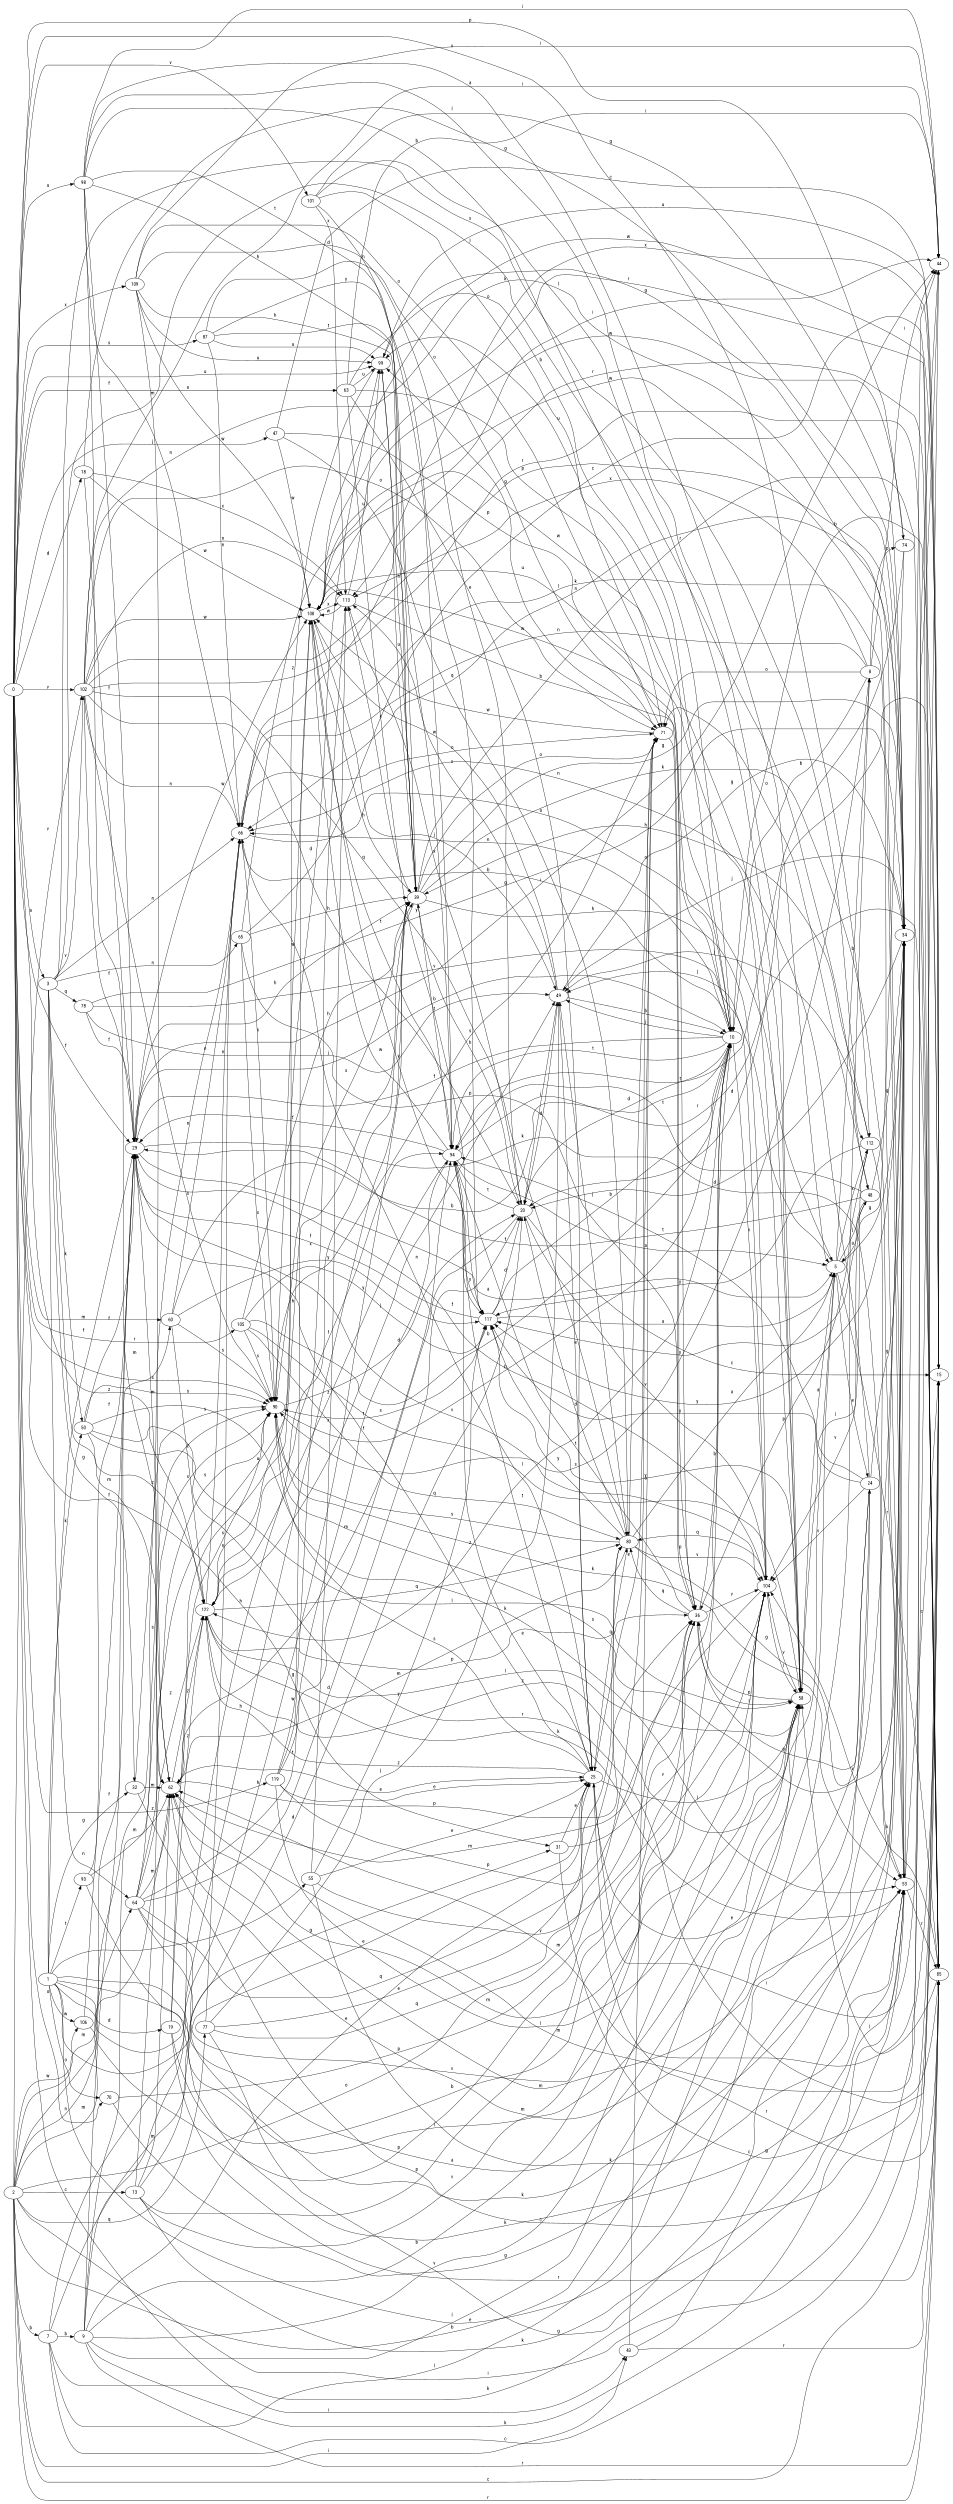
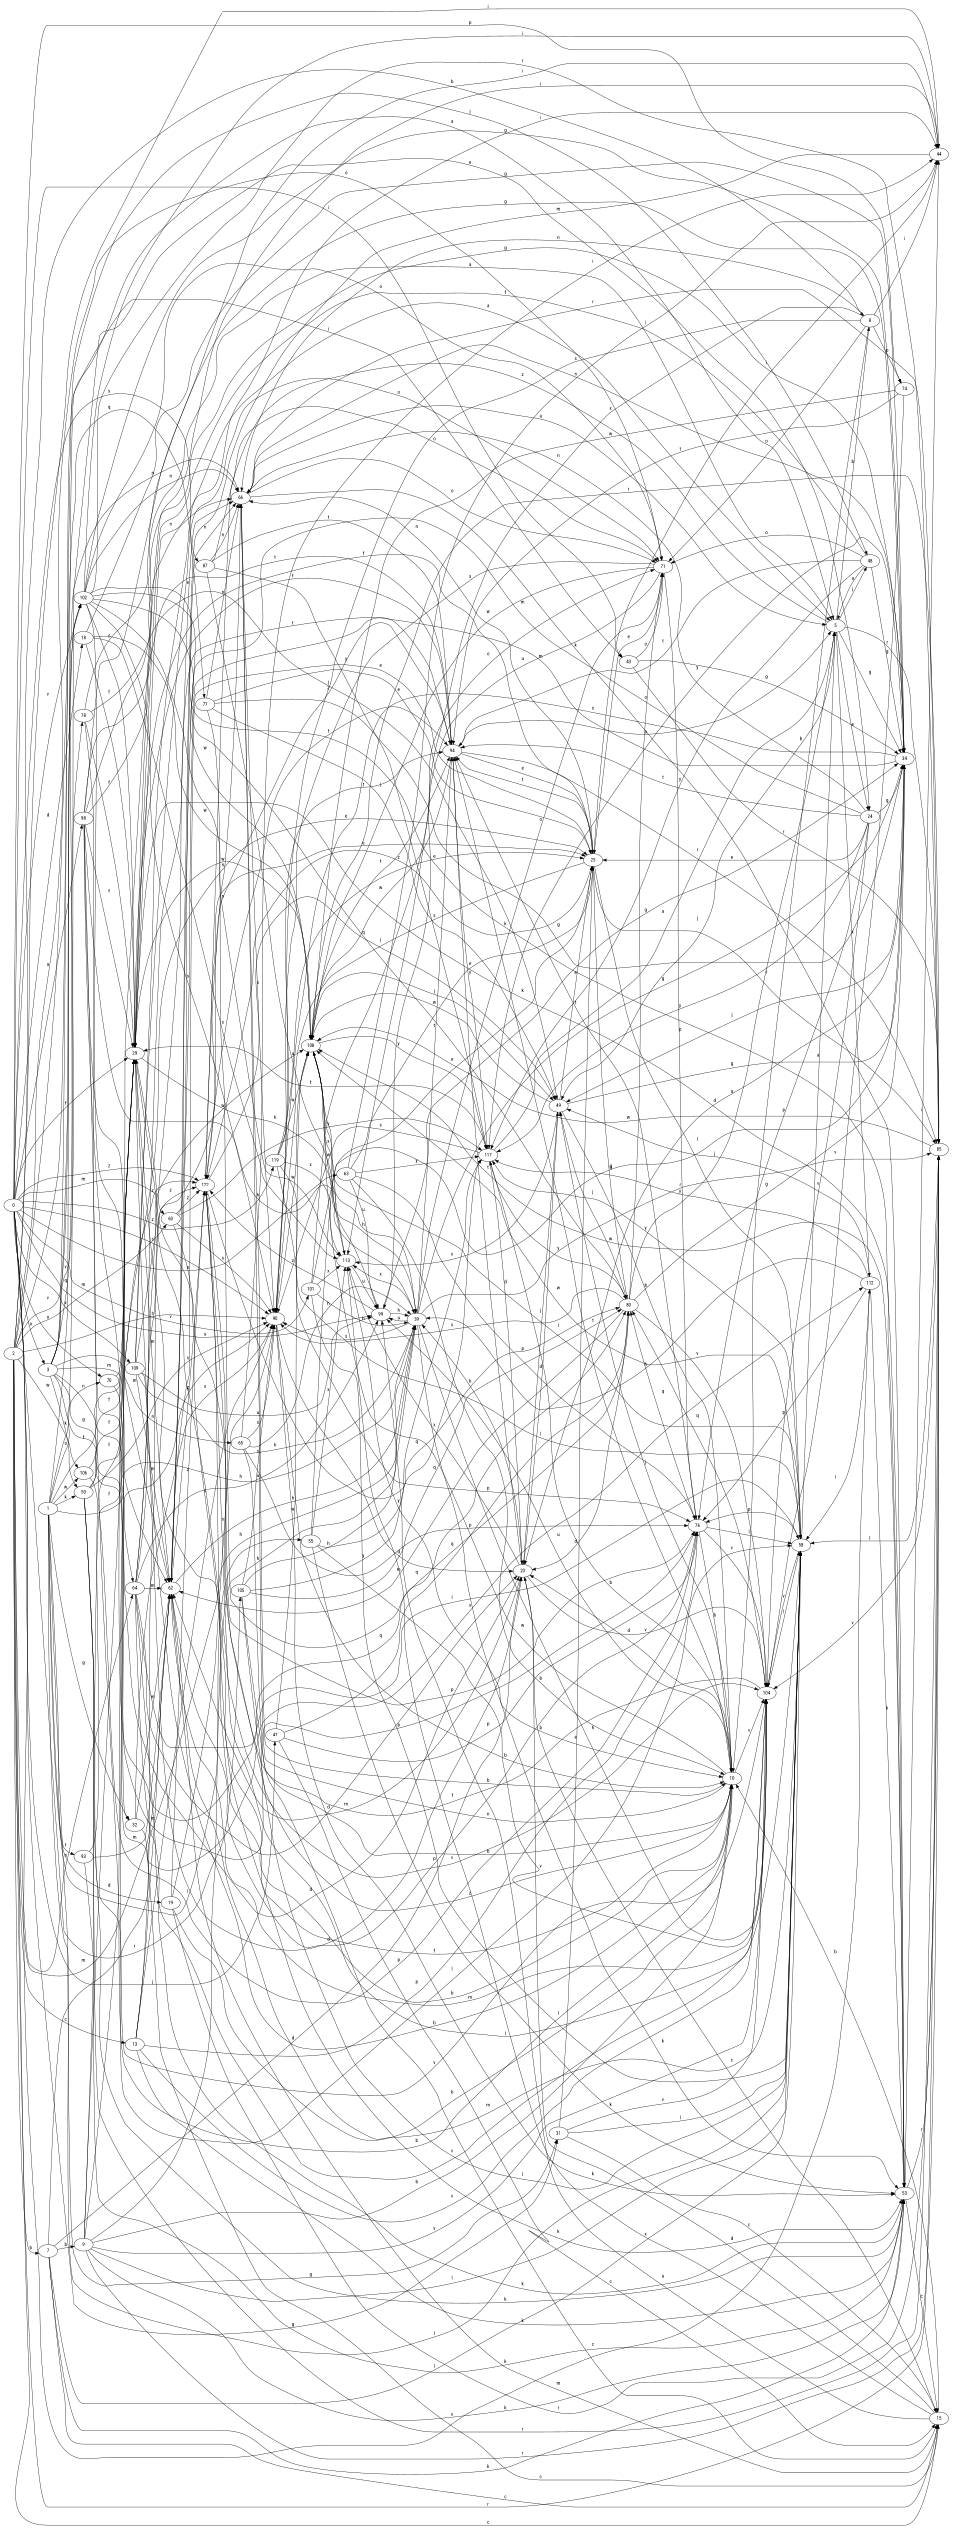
node "36": label "36" -> "76"
edge "31" -> "58": added, label "l"
